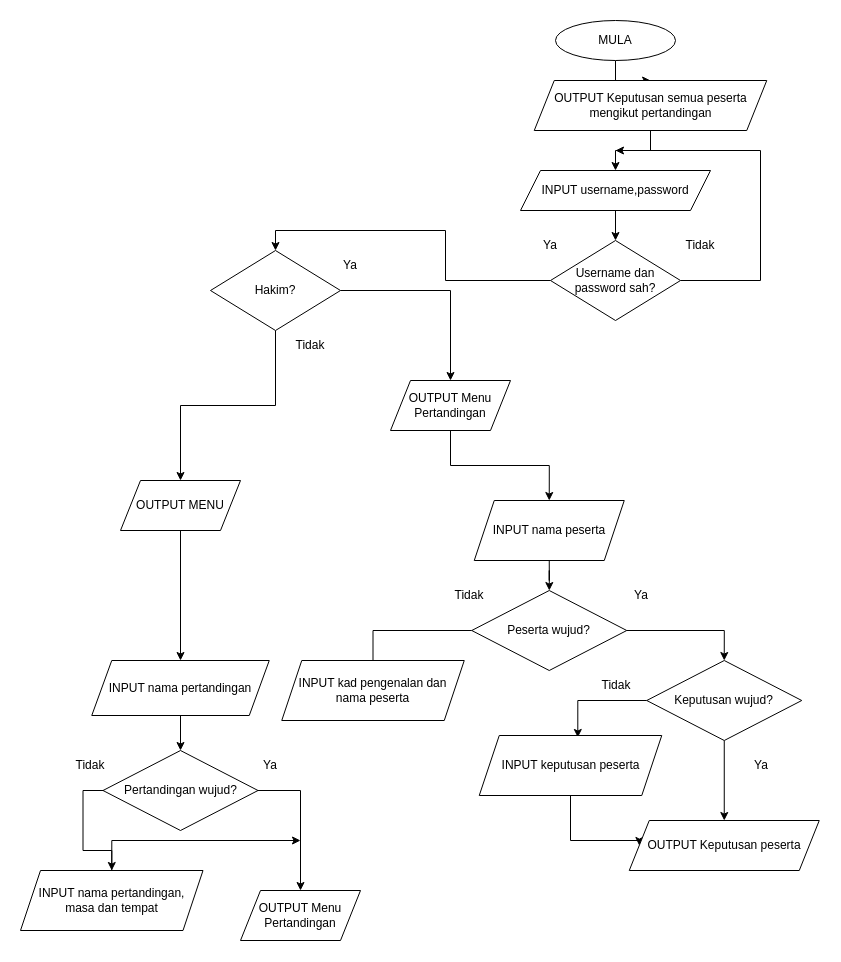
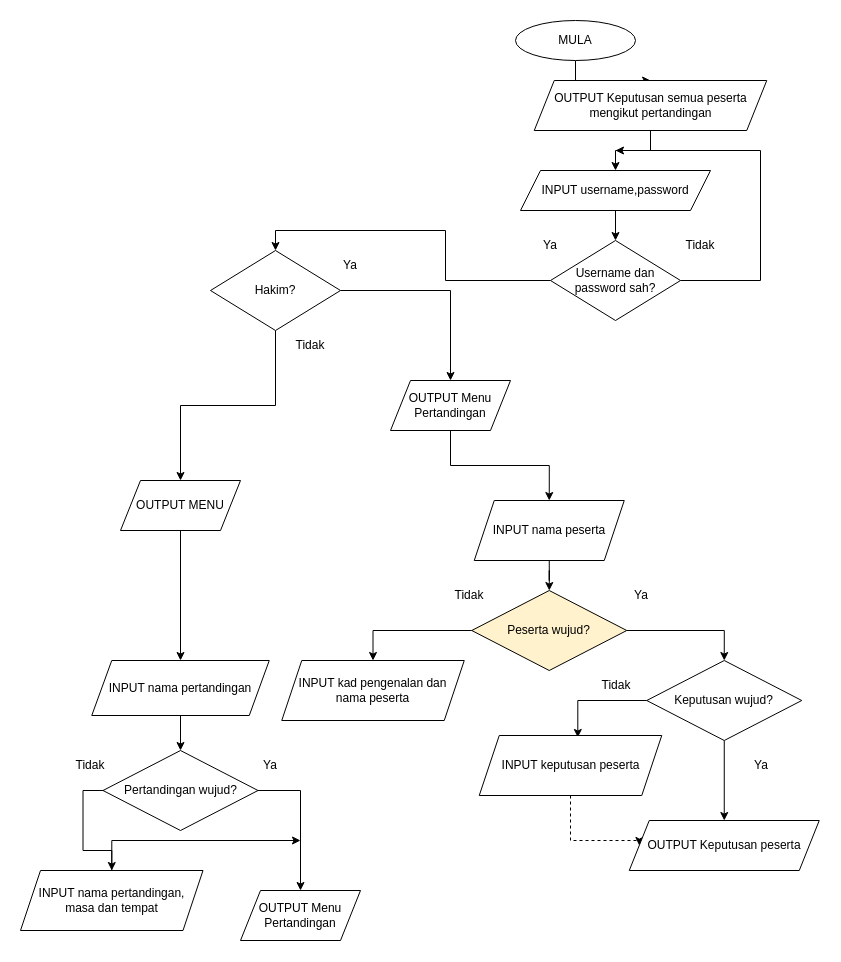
node "MULA": moved (616, 41) -> (576, 41)
node "Peserta wujud?": fillcolor #ffffff -> #fff2cc
edge "Peserta wujud?" -- "INPUT kad pengenalan dan nama peserta": arrowhead none -> classic
edge "INPUT keputusan peserta" -> "OUTPUT Keputusan peserta": style solid -> dashed
